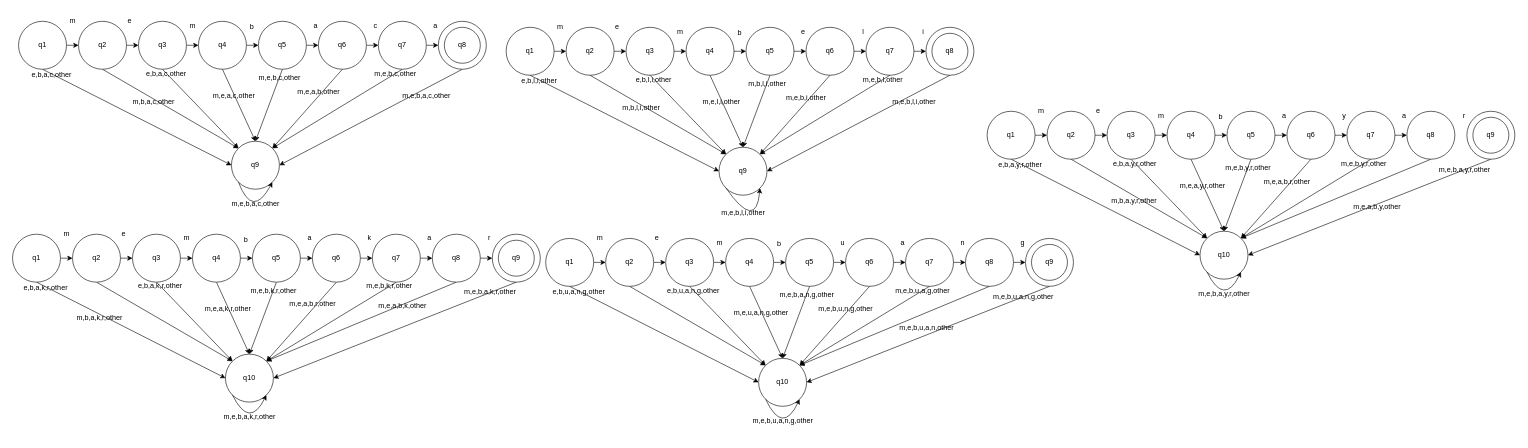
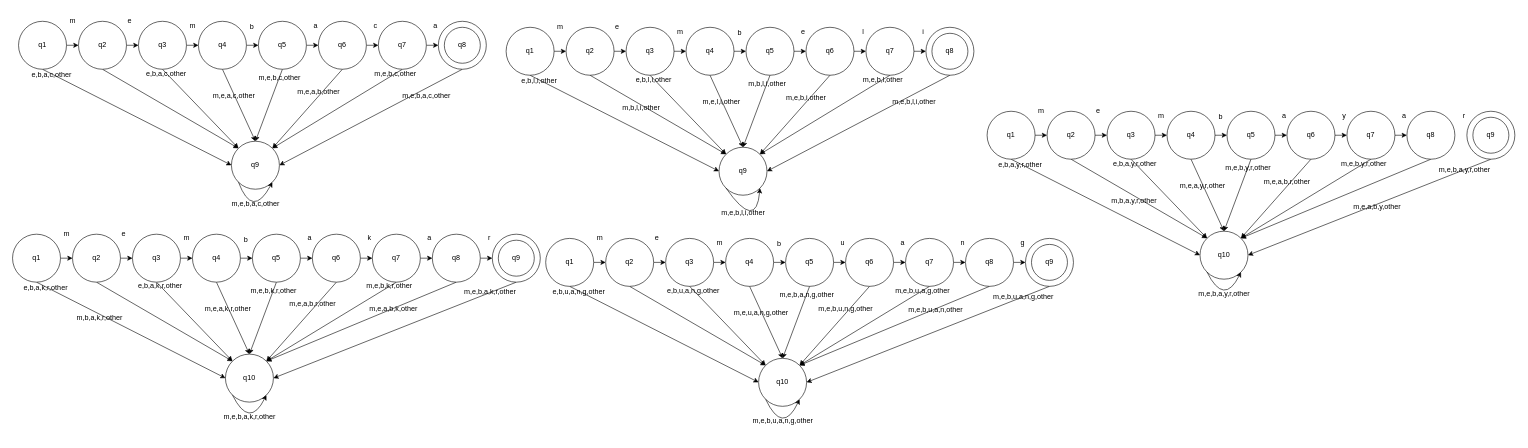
node "m,b,a,c,other": removed
node "m,e,a,b,k,other": moved (402, 306) -> (393, 309)
node "m,e,b,u,a,n,other": moved (927, 329) -> (936, 311)
